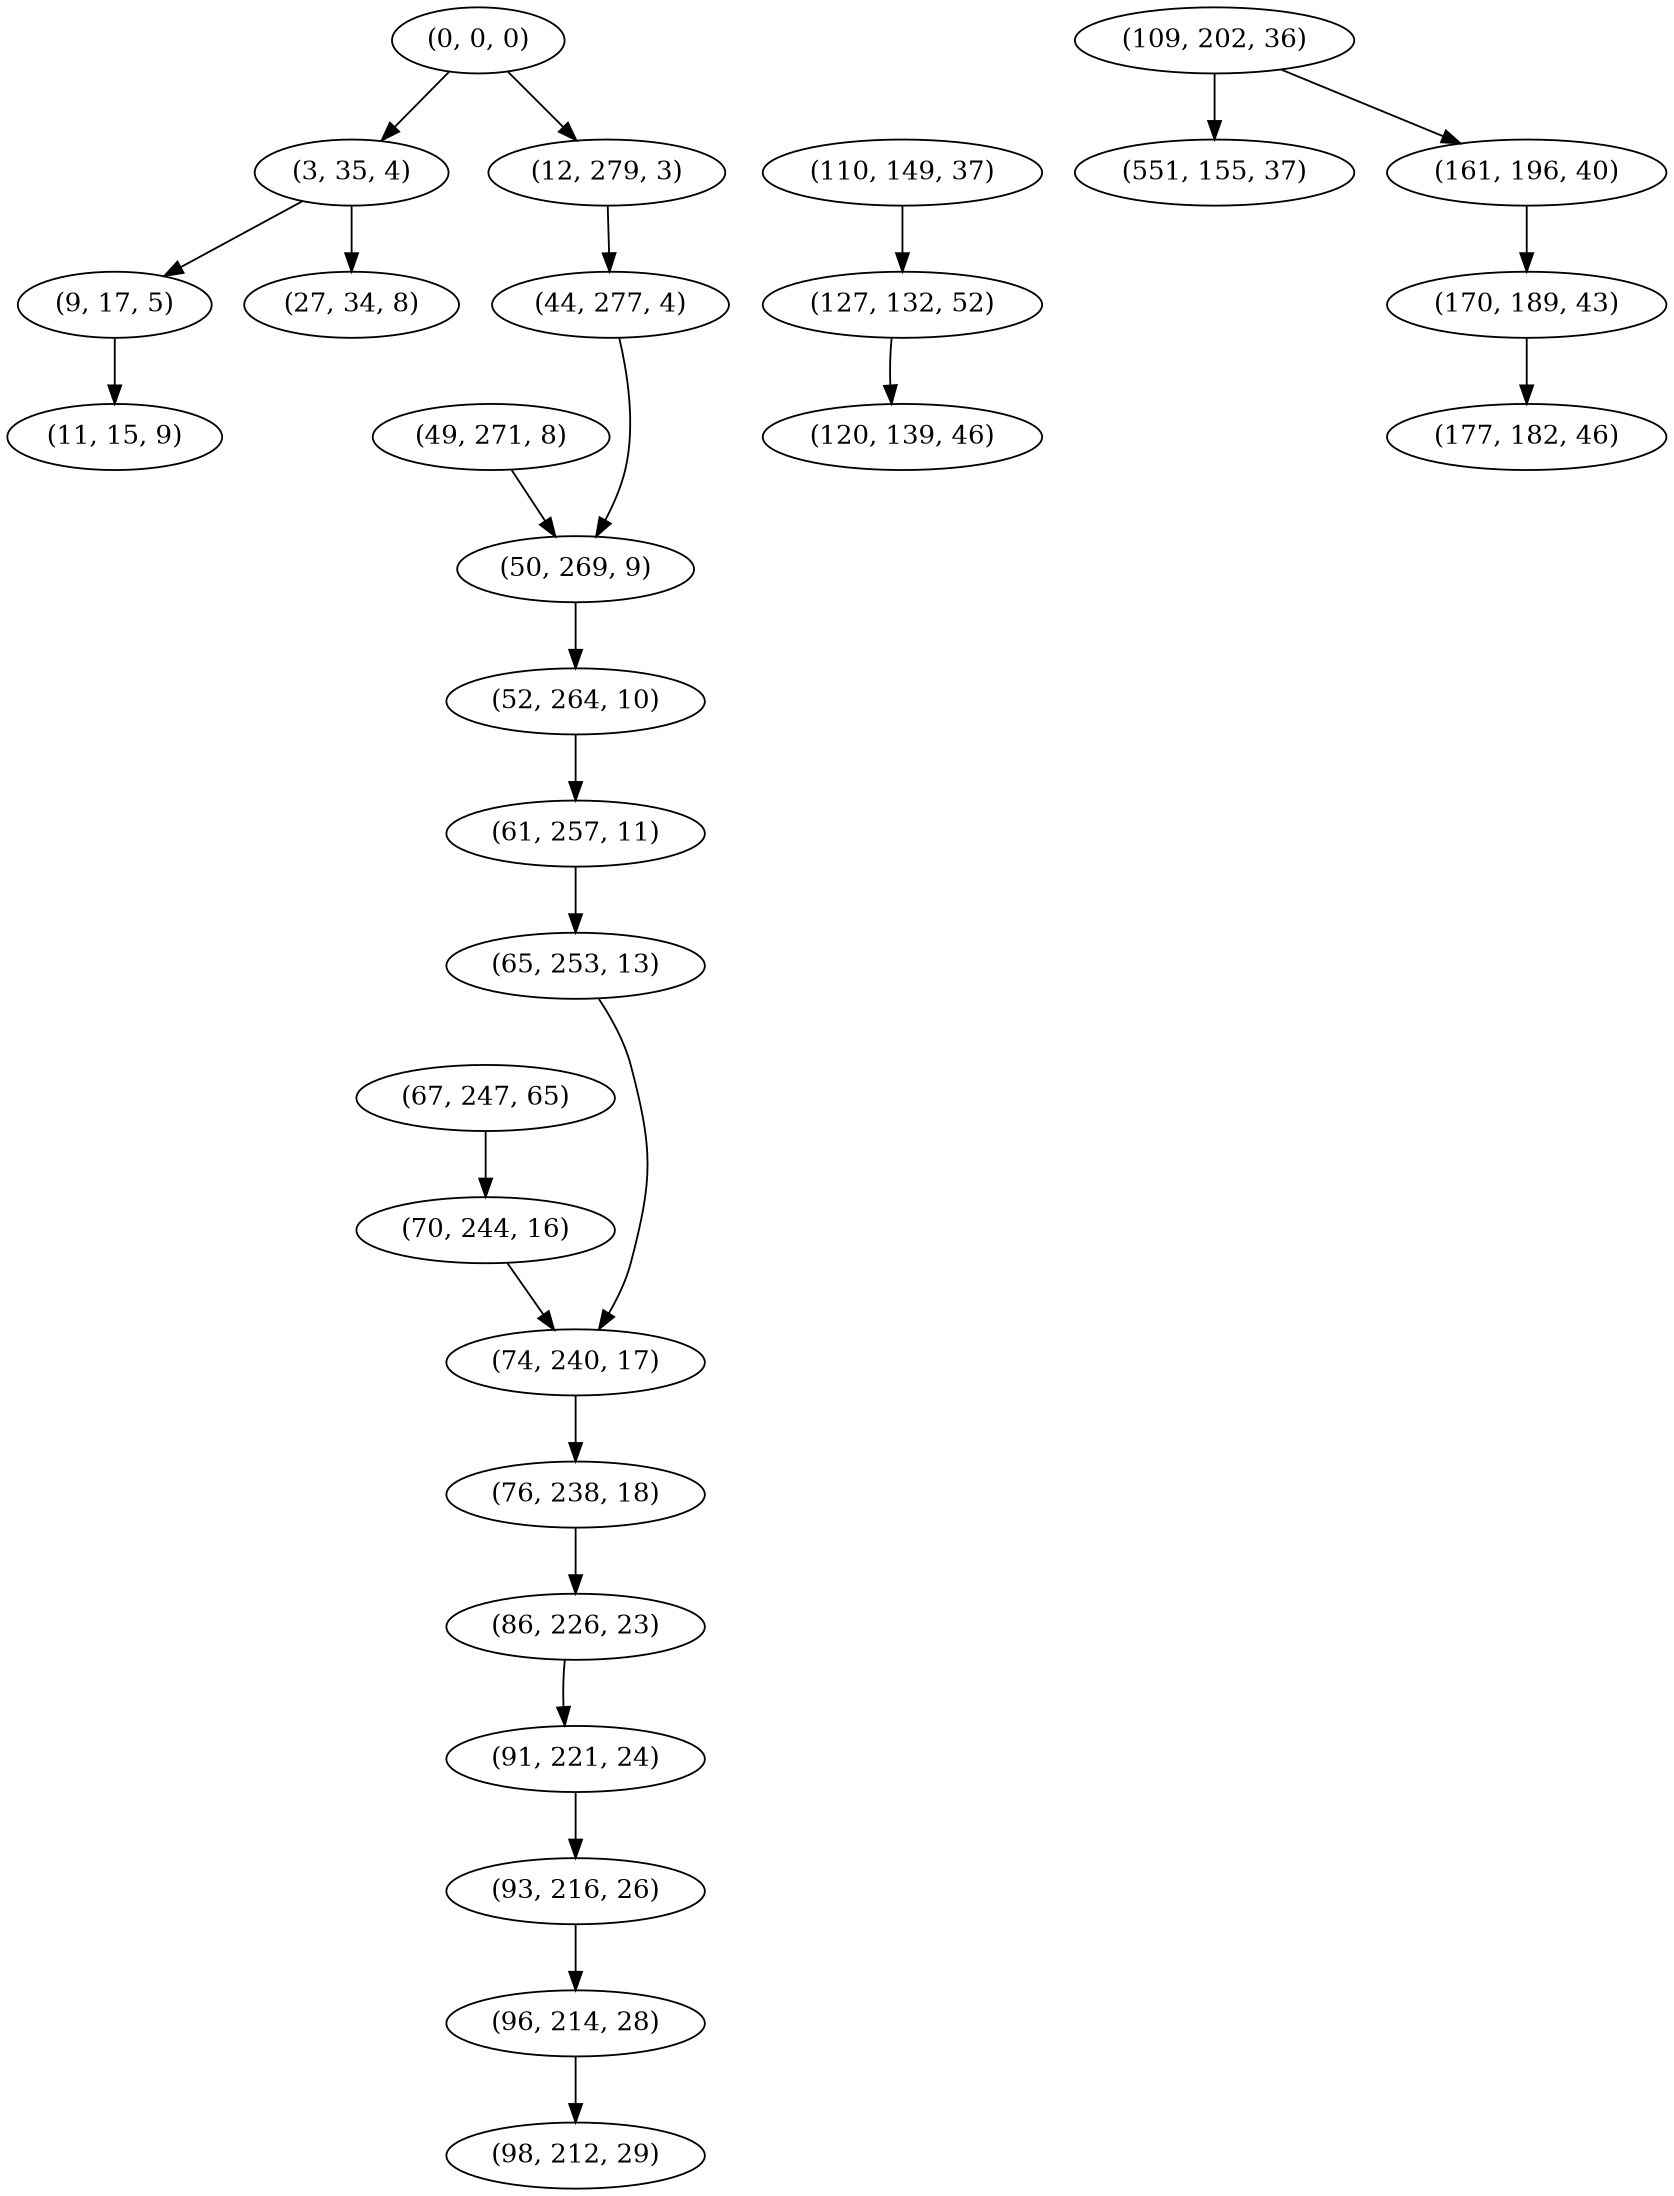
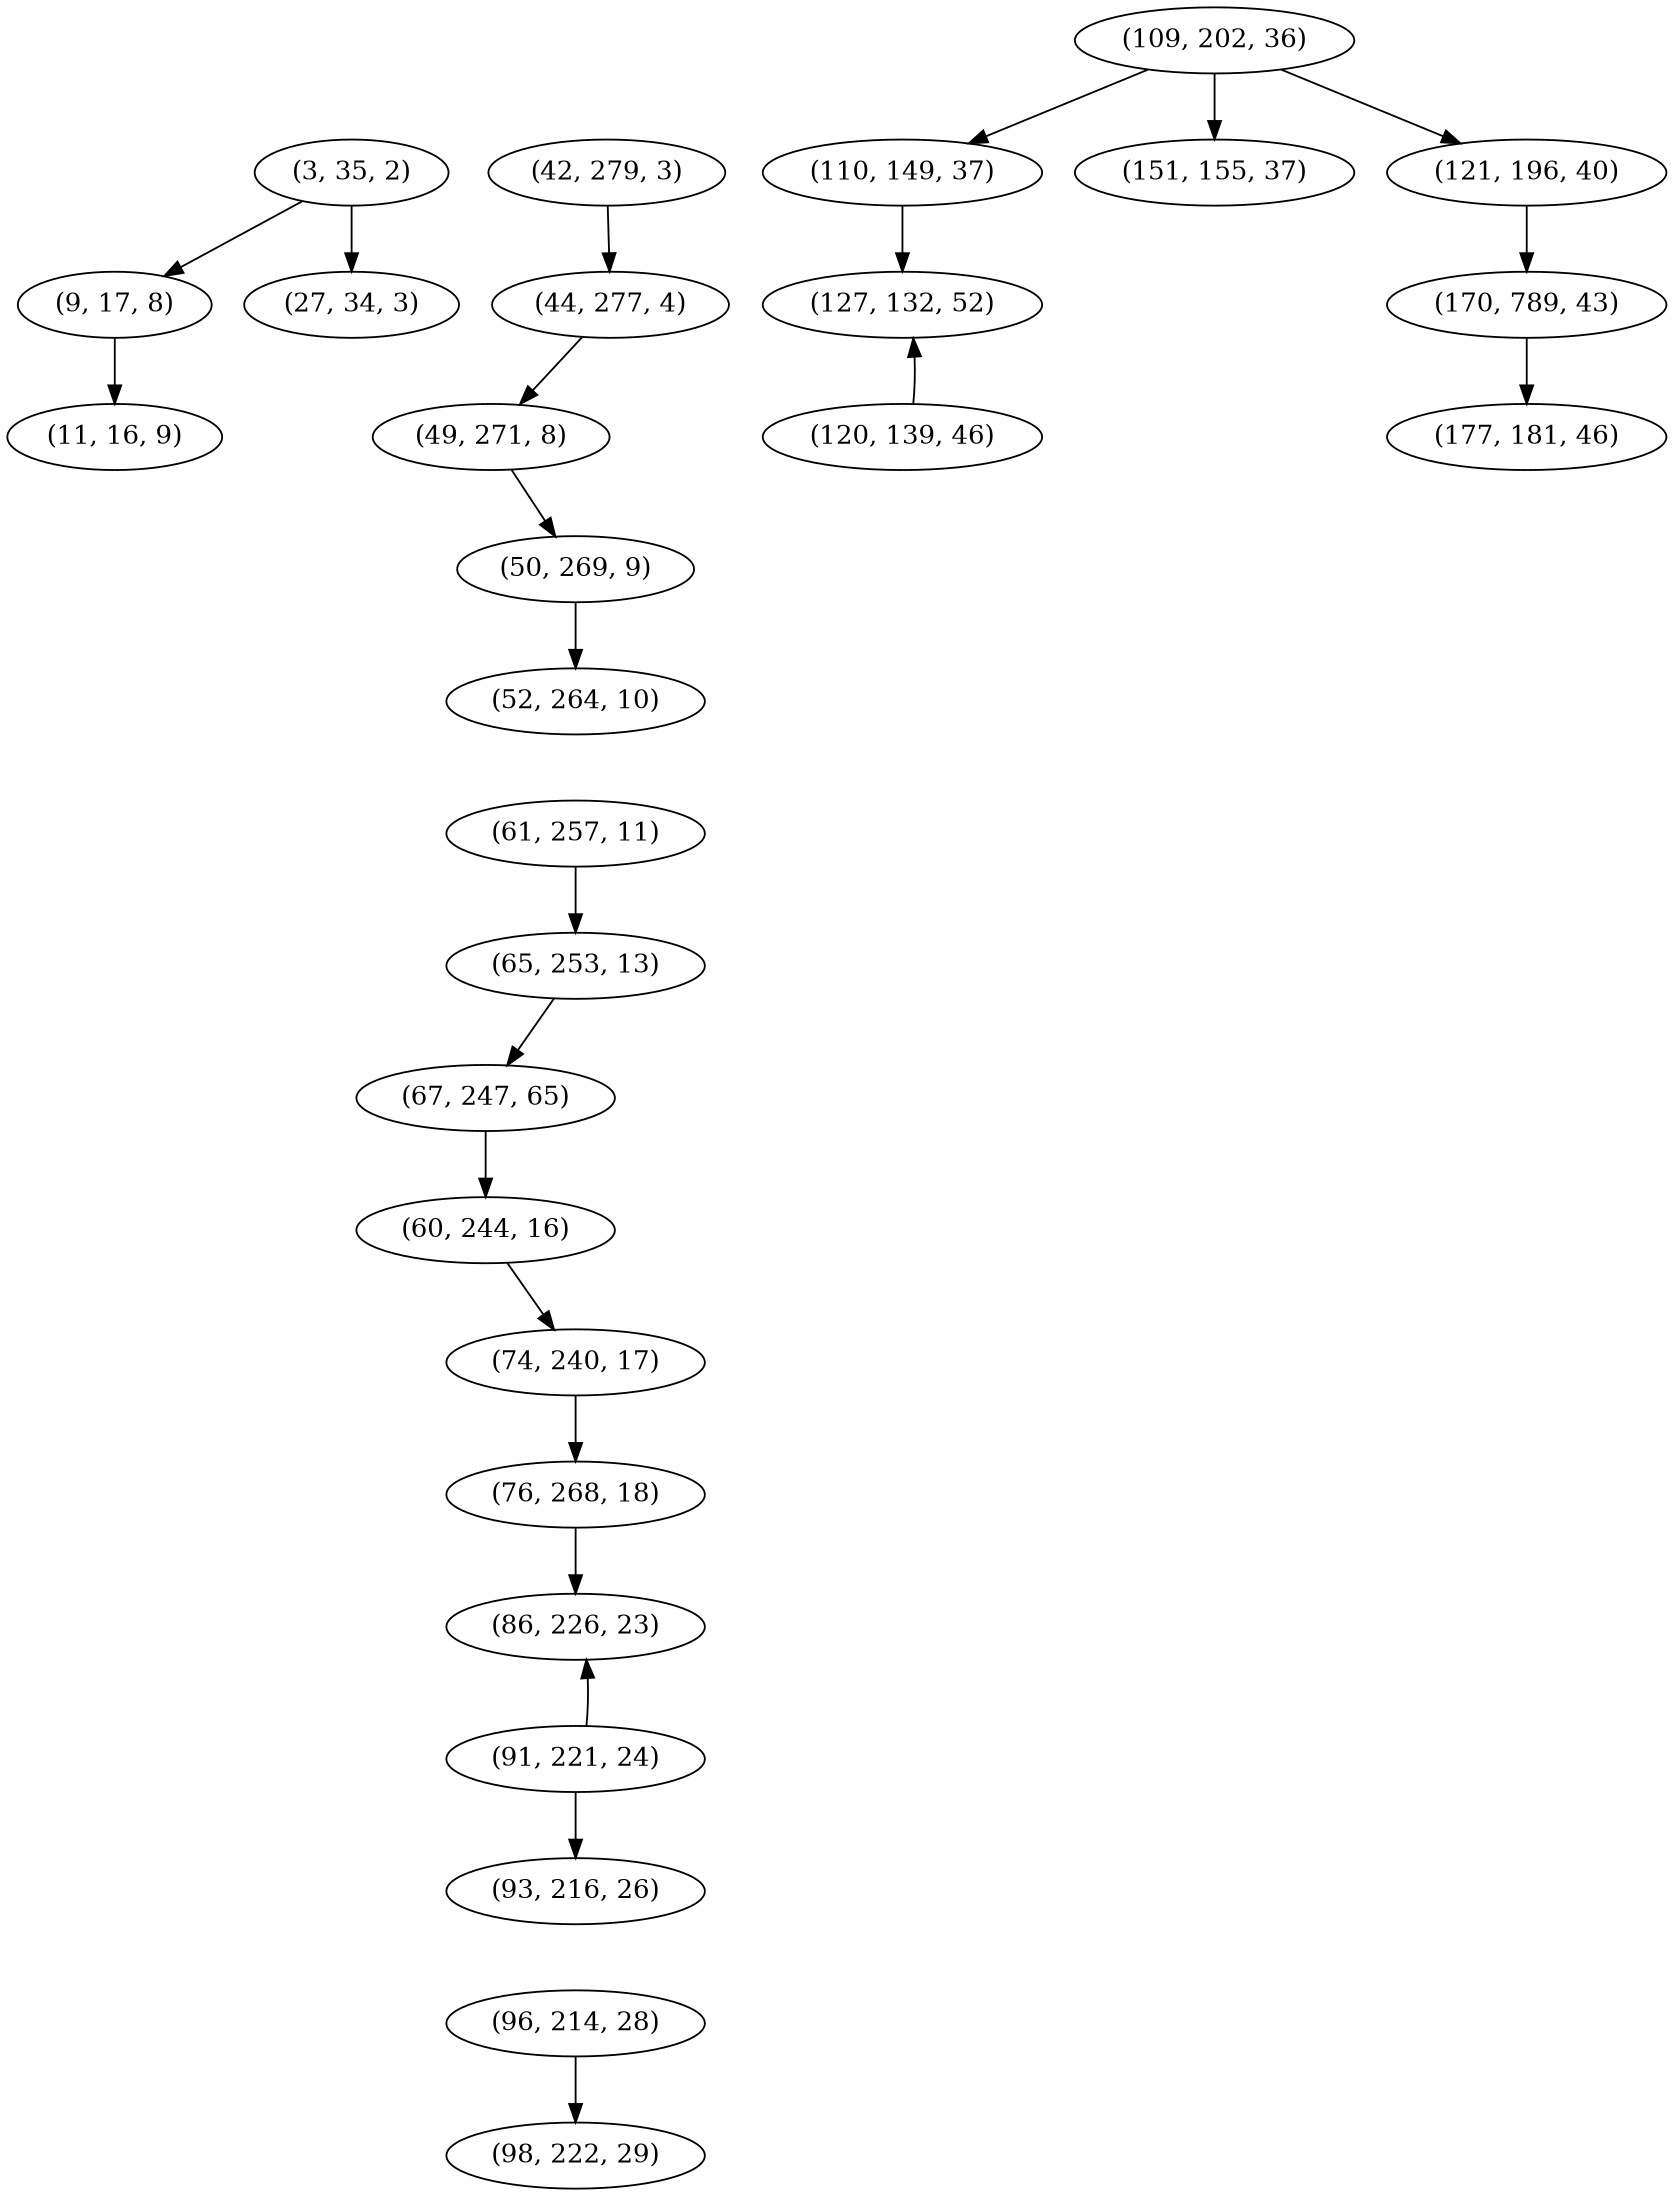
node "(0, 0, 0)": removed
edge "(109, 202, 36)" -> "(110, 149, 37)": added
node "(3, 35, 4)": label "(3, 35, 4)" -> "(3, 35, 2)"
node "(12, 279, 3)": label "(12, 279, 3)" -> "(42, 279, 3)"
node "(551, 155, 37)": label "(551, 155, 37)" -> "(151, 155, 37)"
node "(161, 196, 40)": label "(161, 196, 40)" -> "(121, 196, 40)"
node "(9, 17, 5)": label "(9, 17, 5)" -> "(9, 17, 8)"
node "(27, 34, 8)": label "(27, 34, 8)" -> "(27, 34, 3)"
node "(170, 189, 43)": label "(170, 189, 43)" -> "(170, 789, 43)"
edge "(127, 132, 52)" -> "(120, 139, 46)": reversed
edge "(44, 277, 4)" -> "(50, 269, 9)": now "(44, 277, 4)" -> "(49, 271, 8)"
node "(11, 15, 9)": label "(11, 15, 9)" -> "(11, 16, 9)"
node "(177, 182, 46)": label "(177, 182, 46)" -> "(177, 181, 46)"
edge "(52, 264, 10)" -> "(61, 257, 11)": removed
edge "(65, 253, 13)" -> "(74, 240, 17)": now "(65, 253, 13)" -> "(67, 247, 65)"
node "(70, 244, 16)": label "(70, 244, 16)" -> "(60, 244, 16)"
node "(76, 238, 18)": label "(76, 238, 18)" -> "(76, 268, 18)"
edge "(86, 226, 23)" -> "(91, 221, 24)": reversed
edge "(93, 216, 26)" -> "(96, 214, 28)": removed
node "(98, 212, 29)": label "(98, 212, 29)" -> "(98, 222, 29)"
